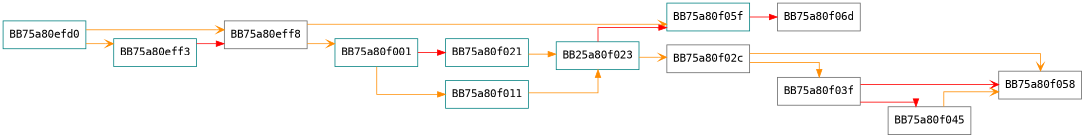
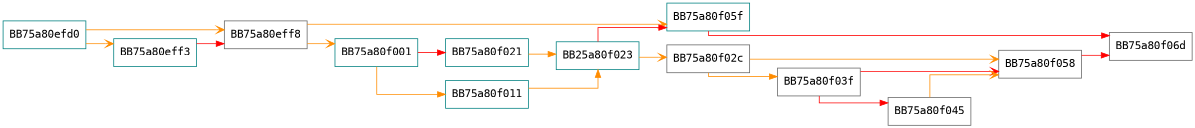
edge "BB75a80f058" -> "BB75a80f06d": added
